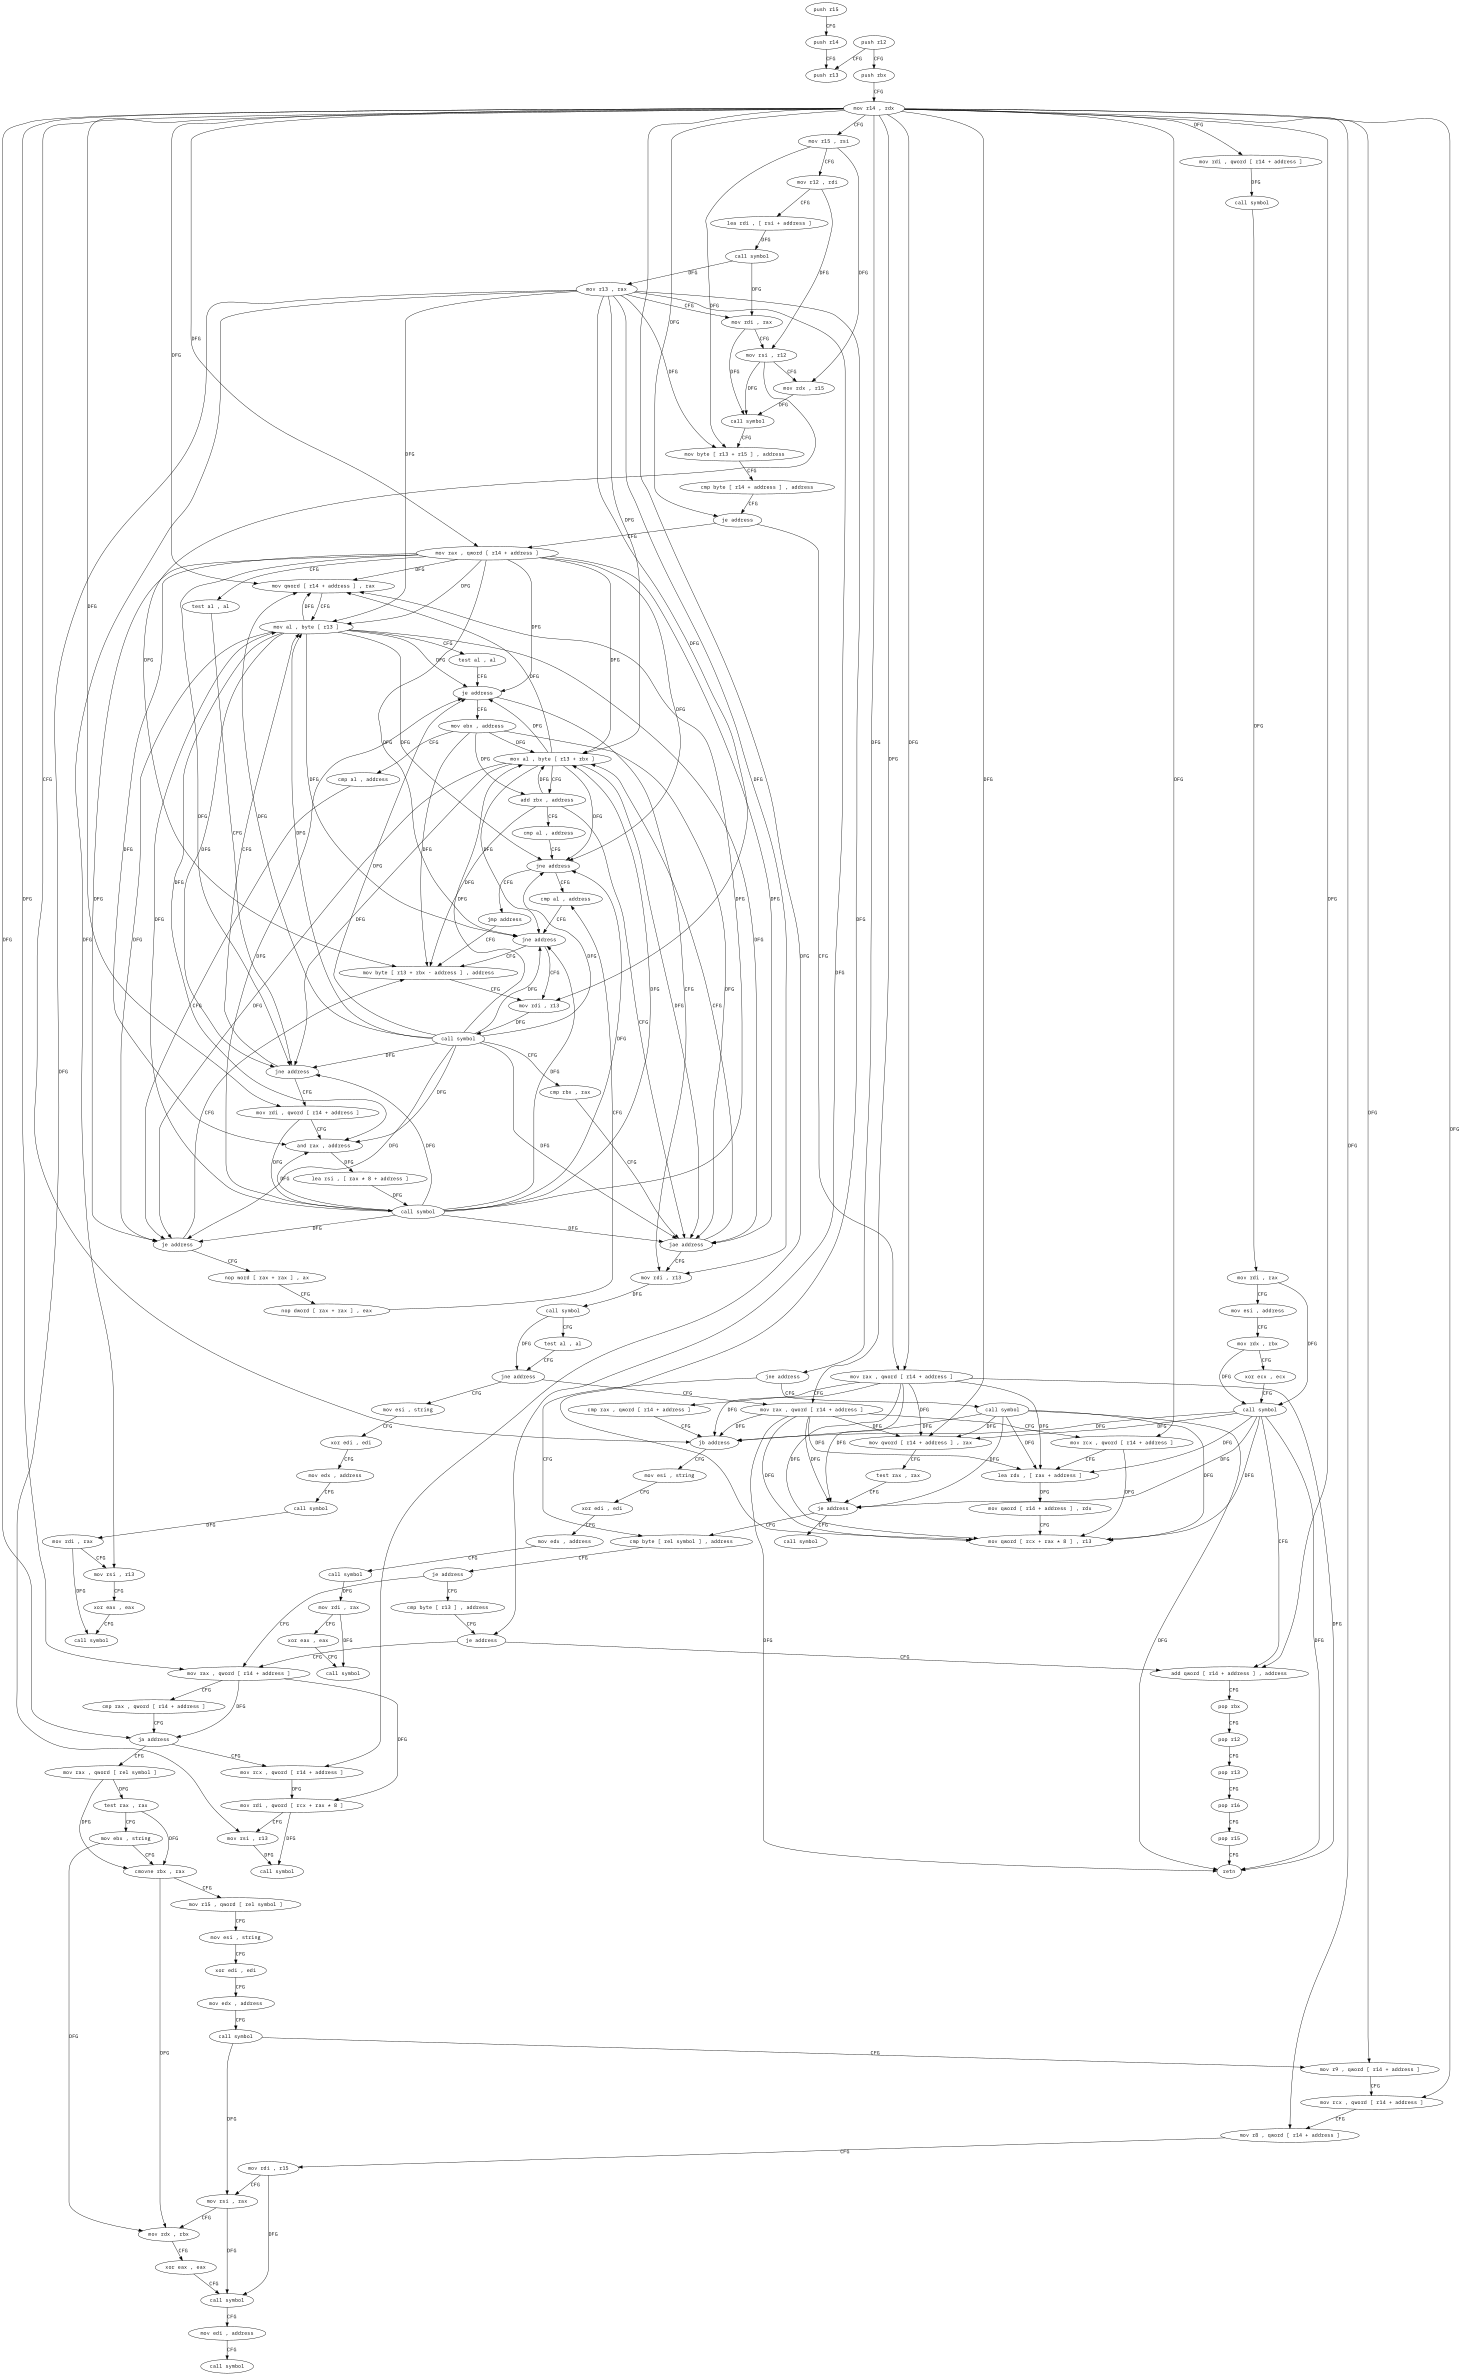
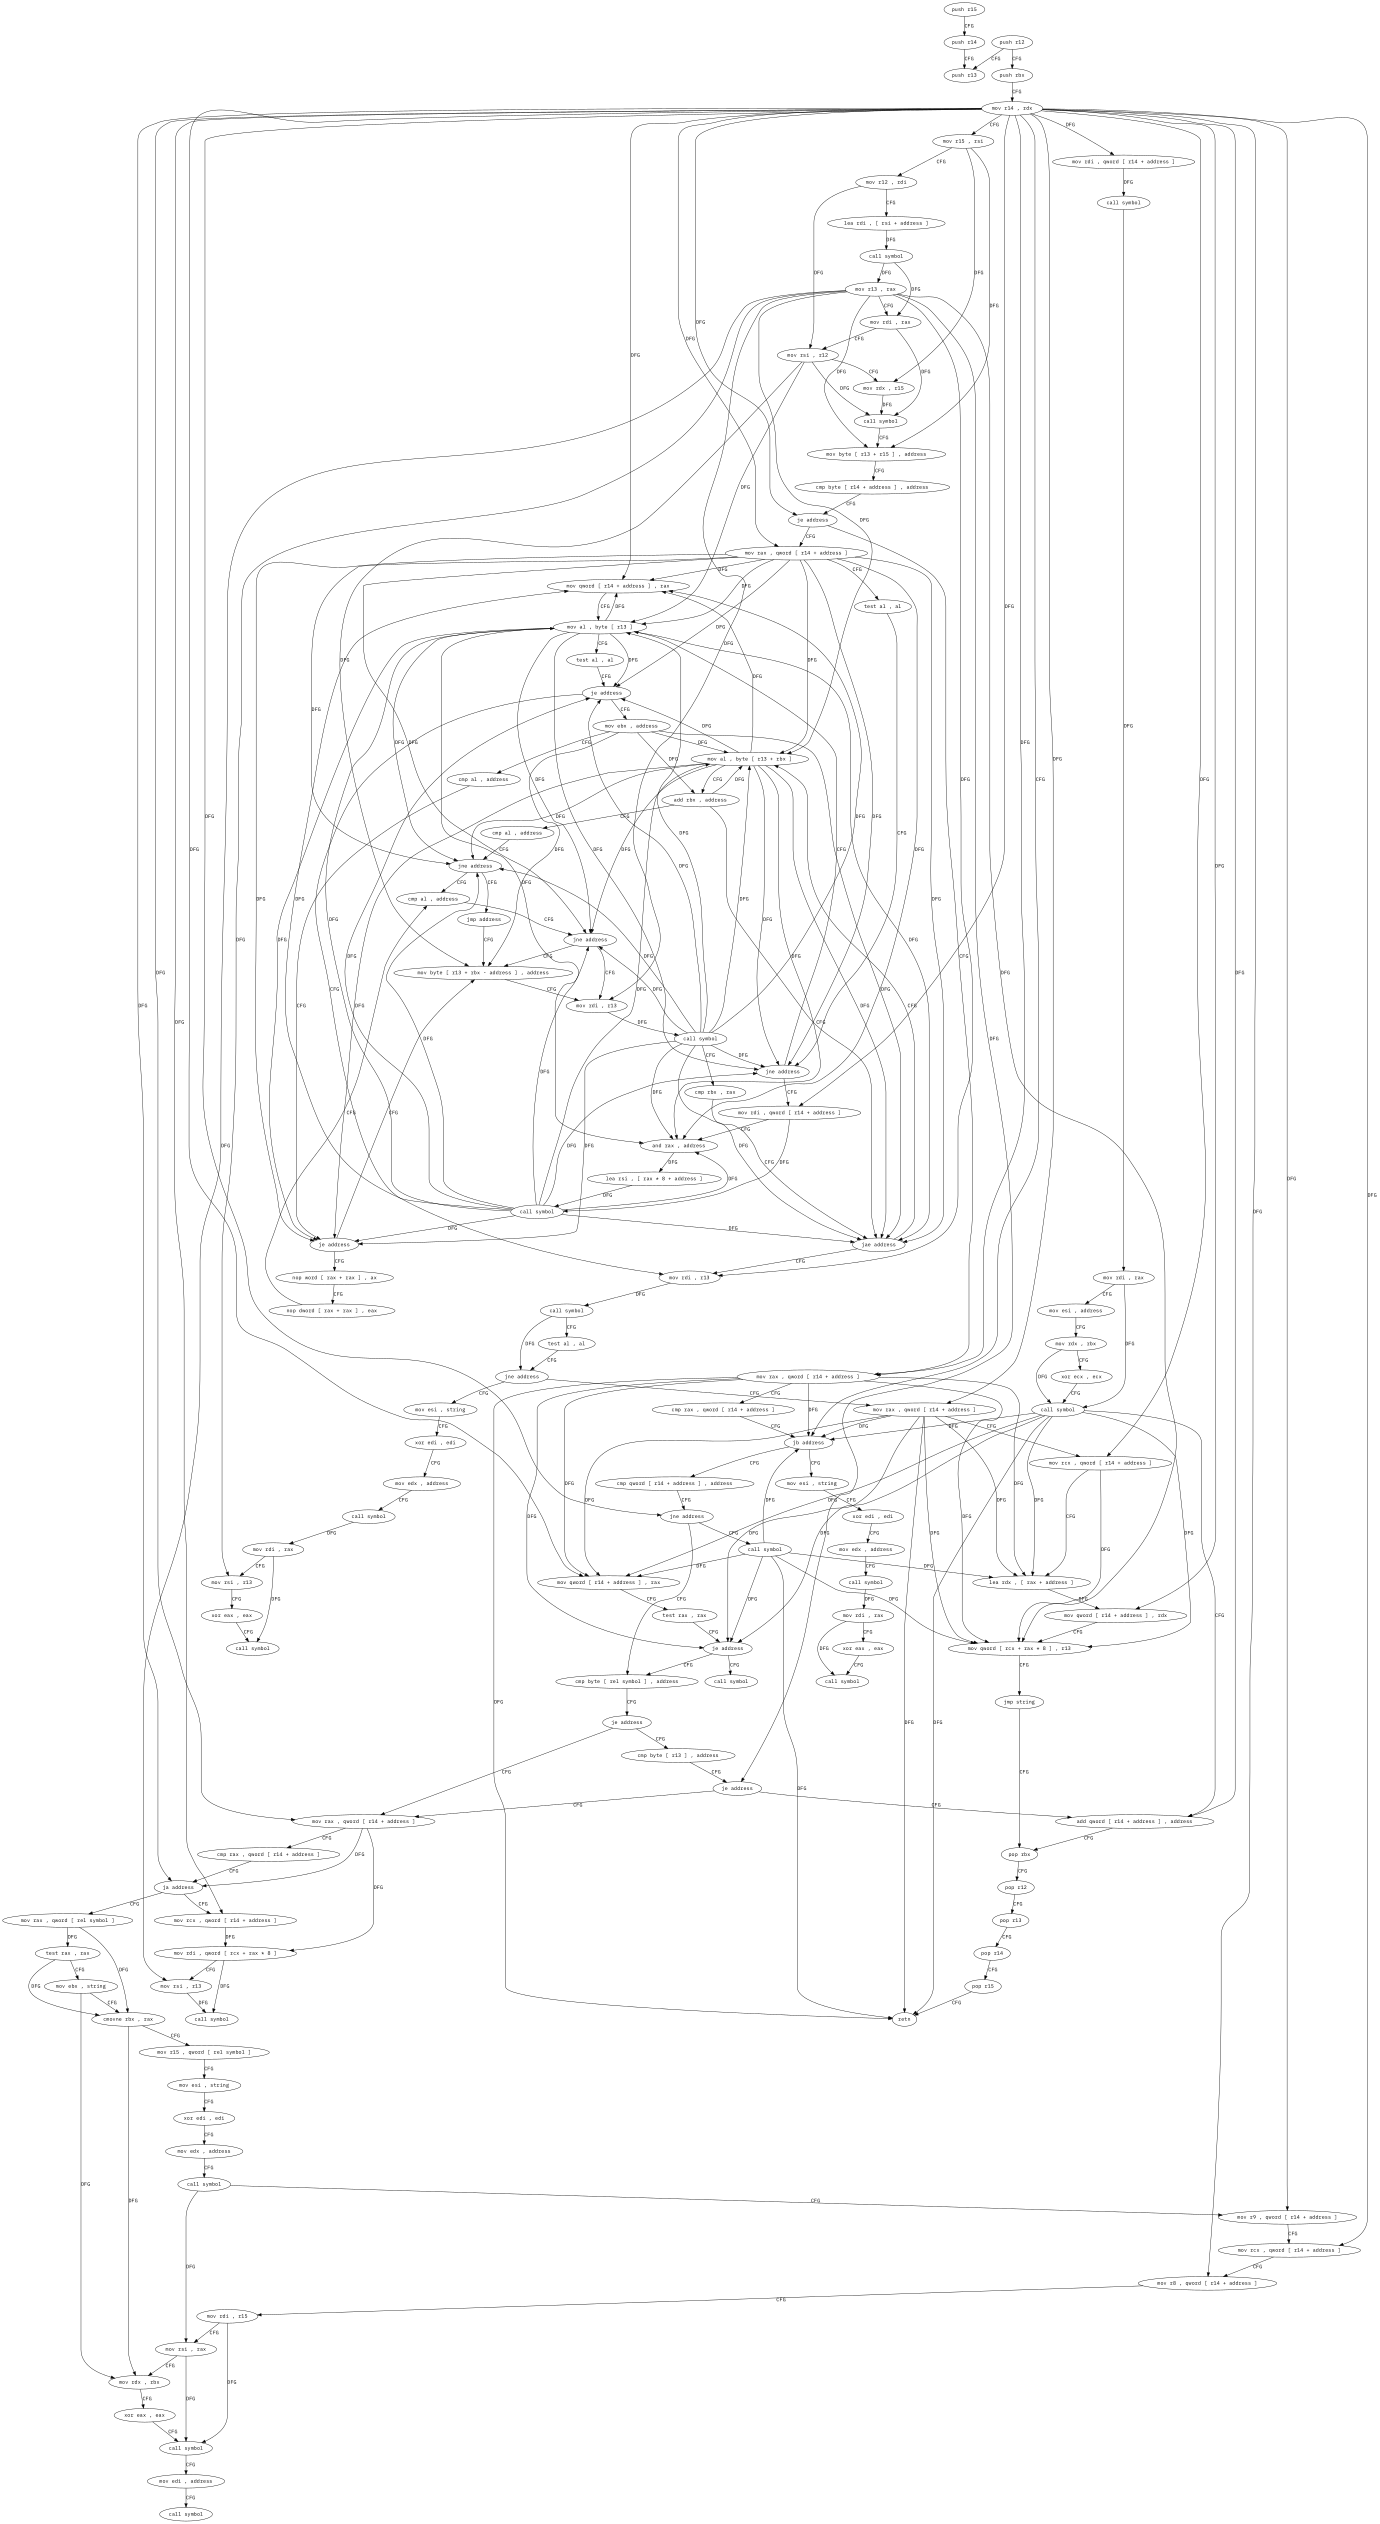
edge "mov r13 , rax" -> "mov al , byte [ r13 ]": now "mov rsi , r12" -> "mov al , byte [ r13 ]"
edge "mov r14 , rdx" -> "mov qword [ r14 + address ] , rdx": added, label "DFG"
edge "add rbx , address" -> "mov byte [ r13 + rbx - address ] , address": removed, label "DFG"
edge "mov al , byte [ r13 + rbx ]" -> "and rax , address": added, label "DFG"
node "cmp qword [ r14 + address ] , address": added
node "jmp string": added
node "pop r16": label "pop r16" -> "pop r14"
